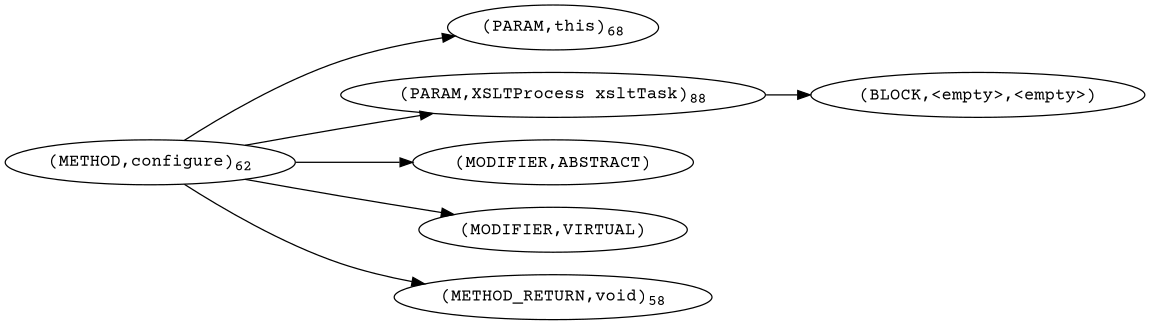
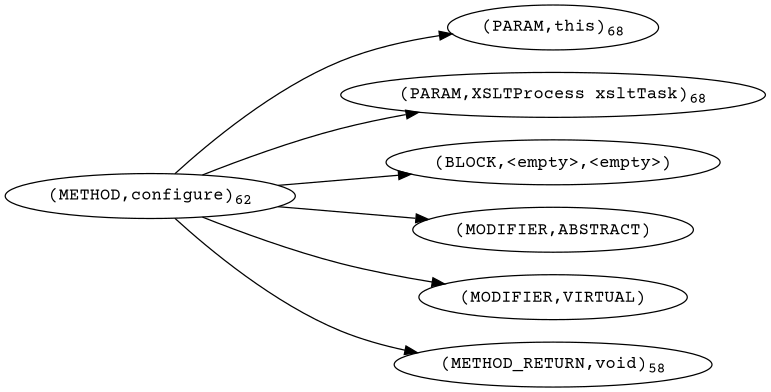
node "(PARAM,XSLTProcess xsltTask)": text "88" -> "68"
edge "(PARAM,XSLTProcess xsltTask)" -> "(BLOCK,<empty>,<empty>)": now "(METHOD,configure)" -> "(BLOCK,<empty>,<empty>)"
